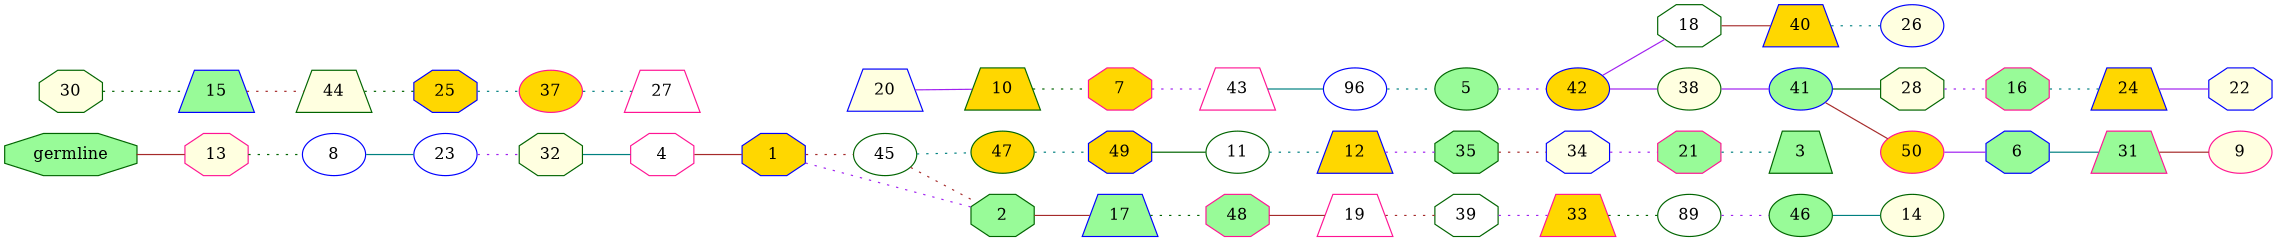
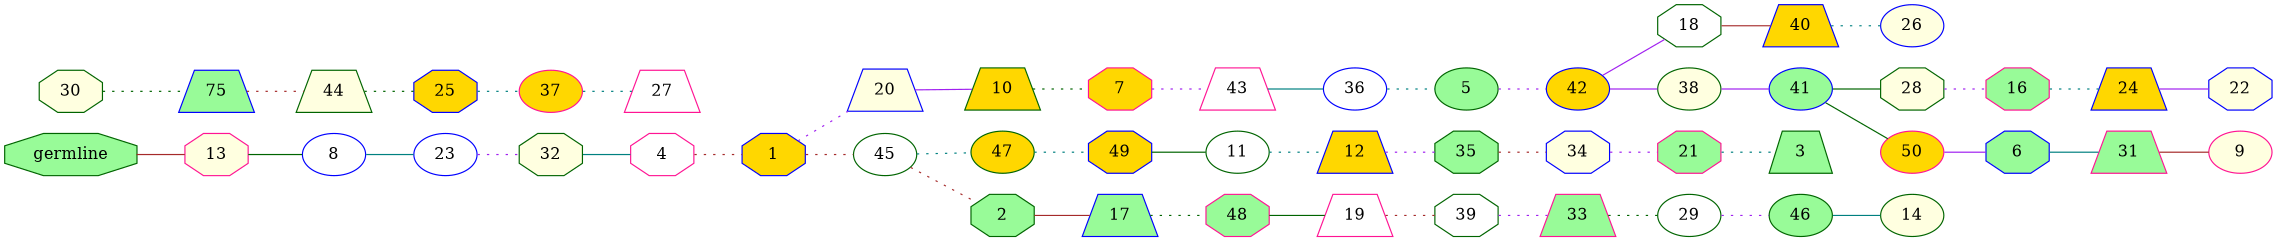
node "96": label "96" -> "36"
node "15": label "15" -> "75"
edge "41" -- "50": color brown -> darkgreen
edge "13" -- "8": style dotted -> solid
edge "4" -- "1": style solid -> dotted
edge "1" -- "2": now "1" -- "20"
edge "48" -- "19": color brown -> darkgreen
node "33": fillcolor gold -> palegreen
node "89": label "89" -> "29"
